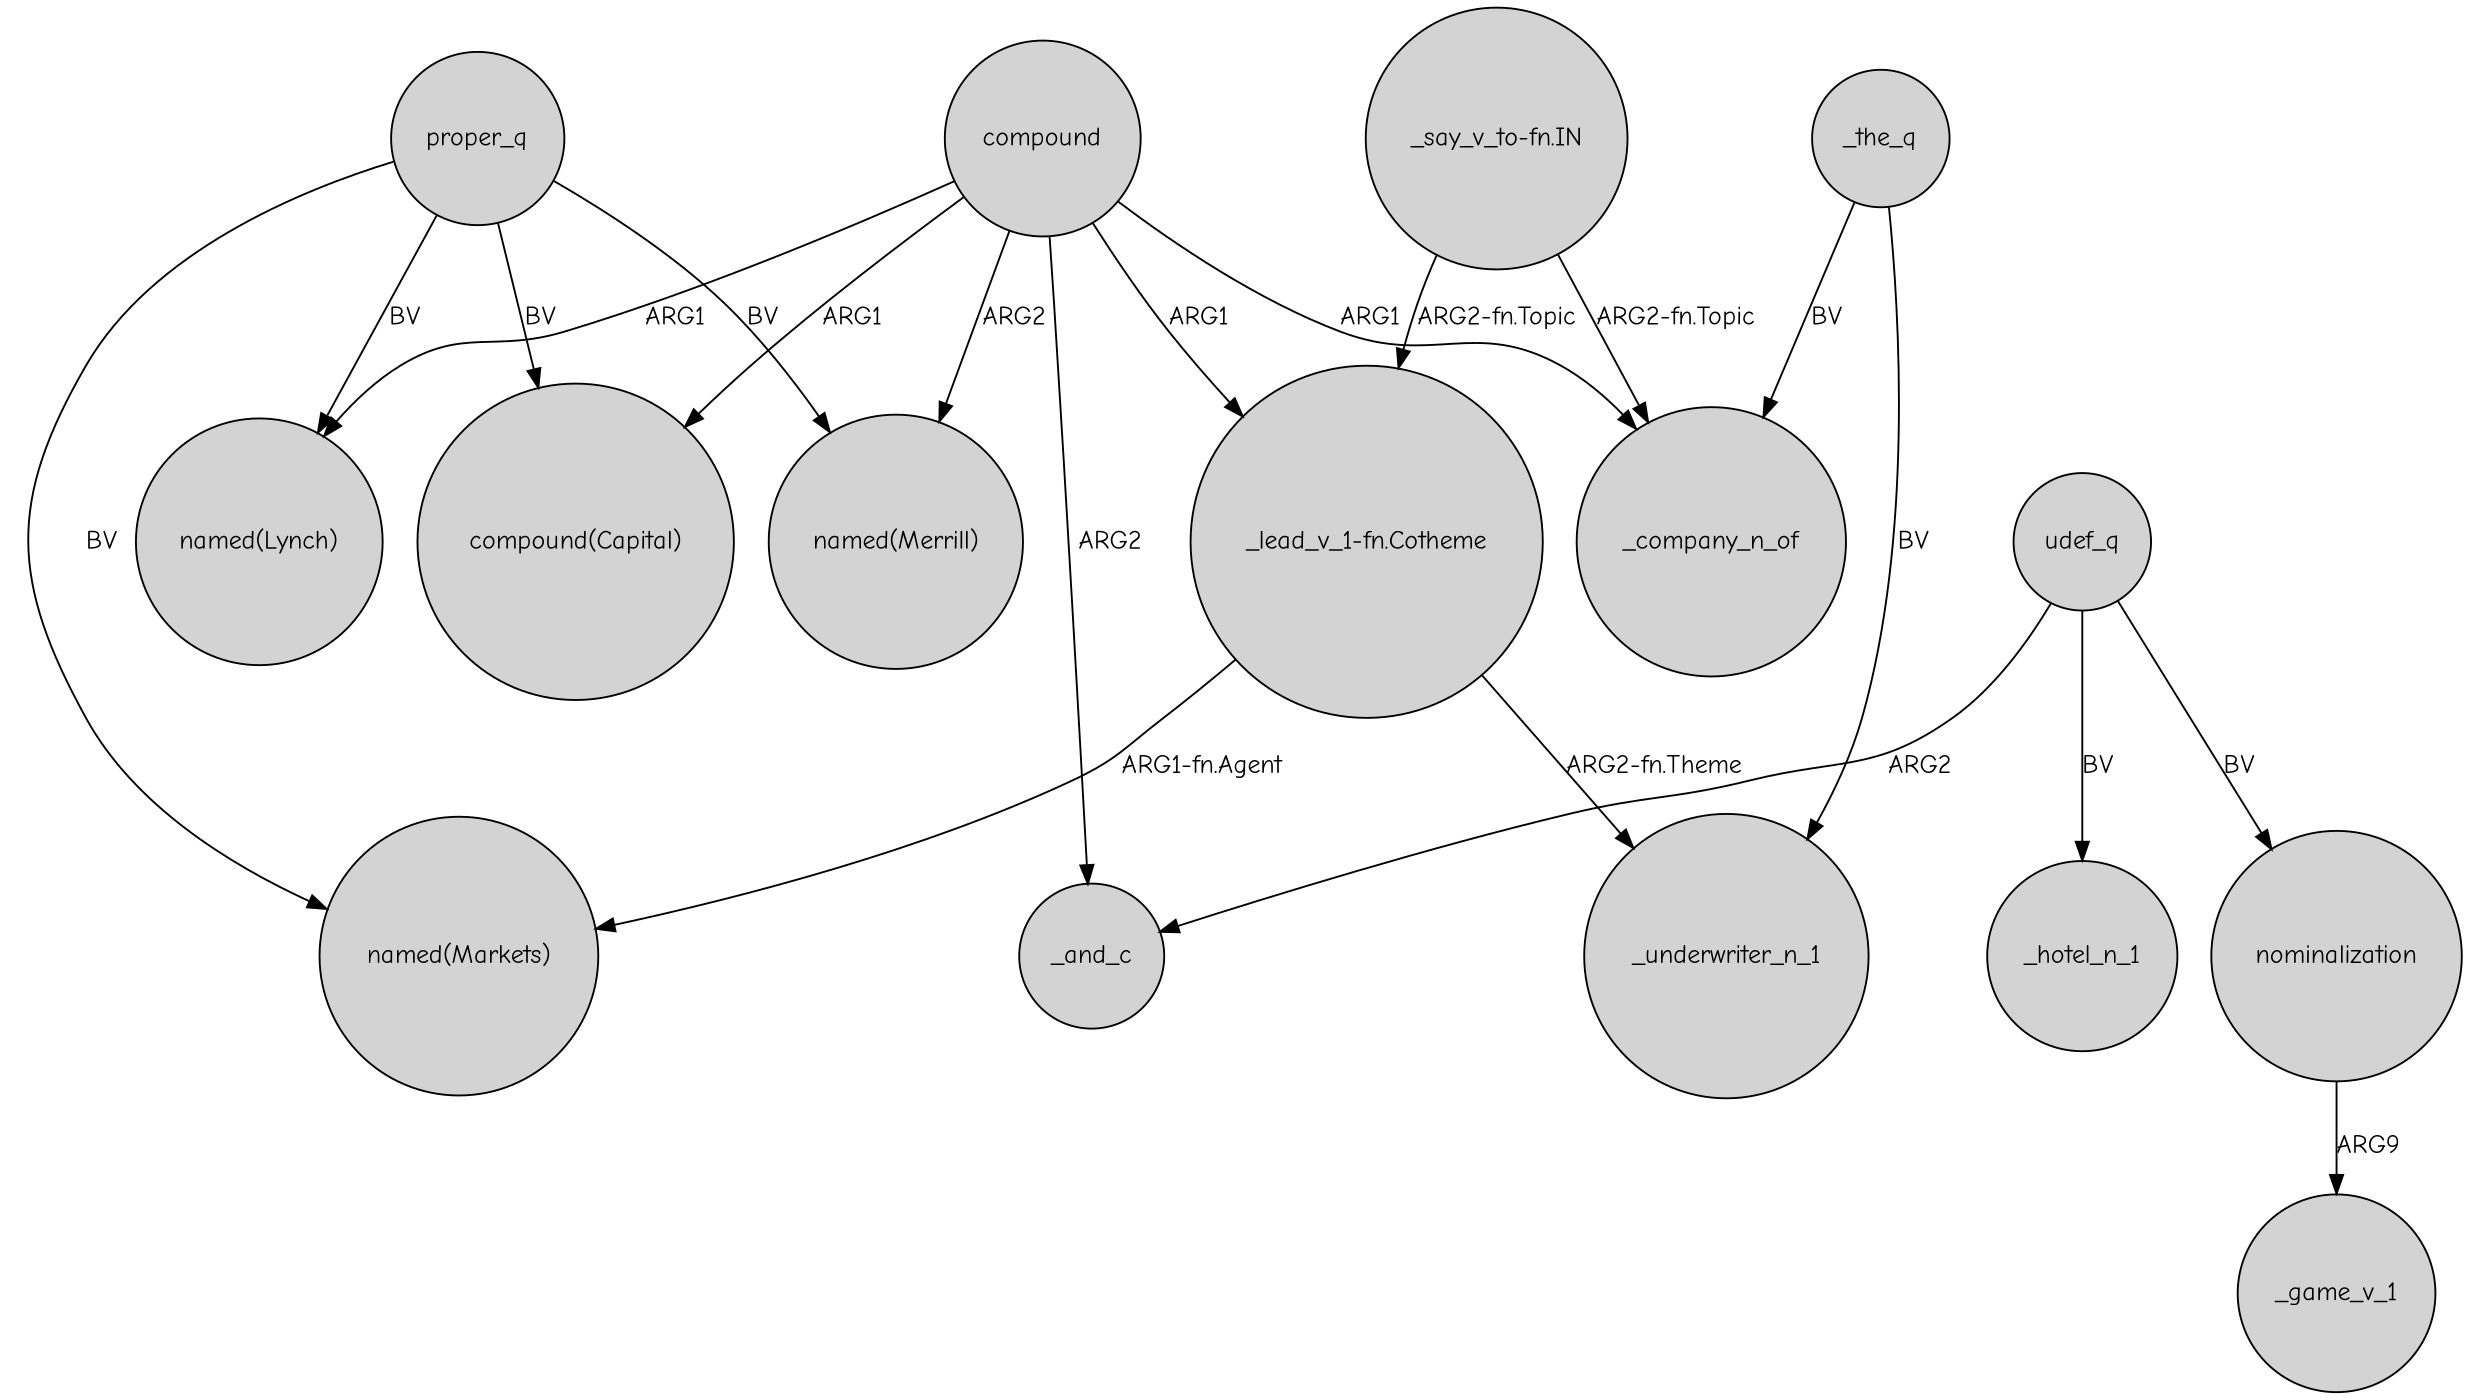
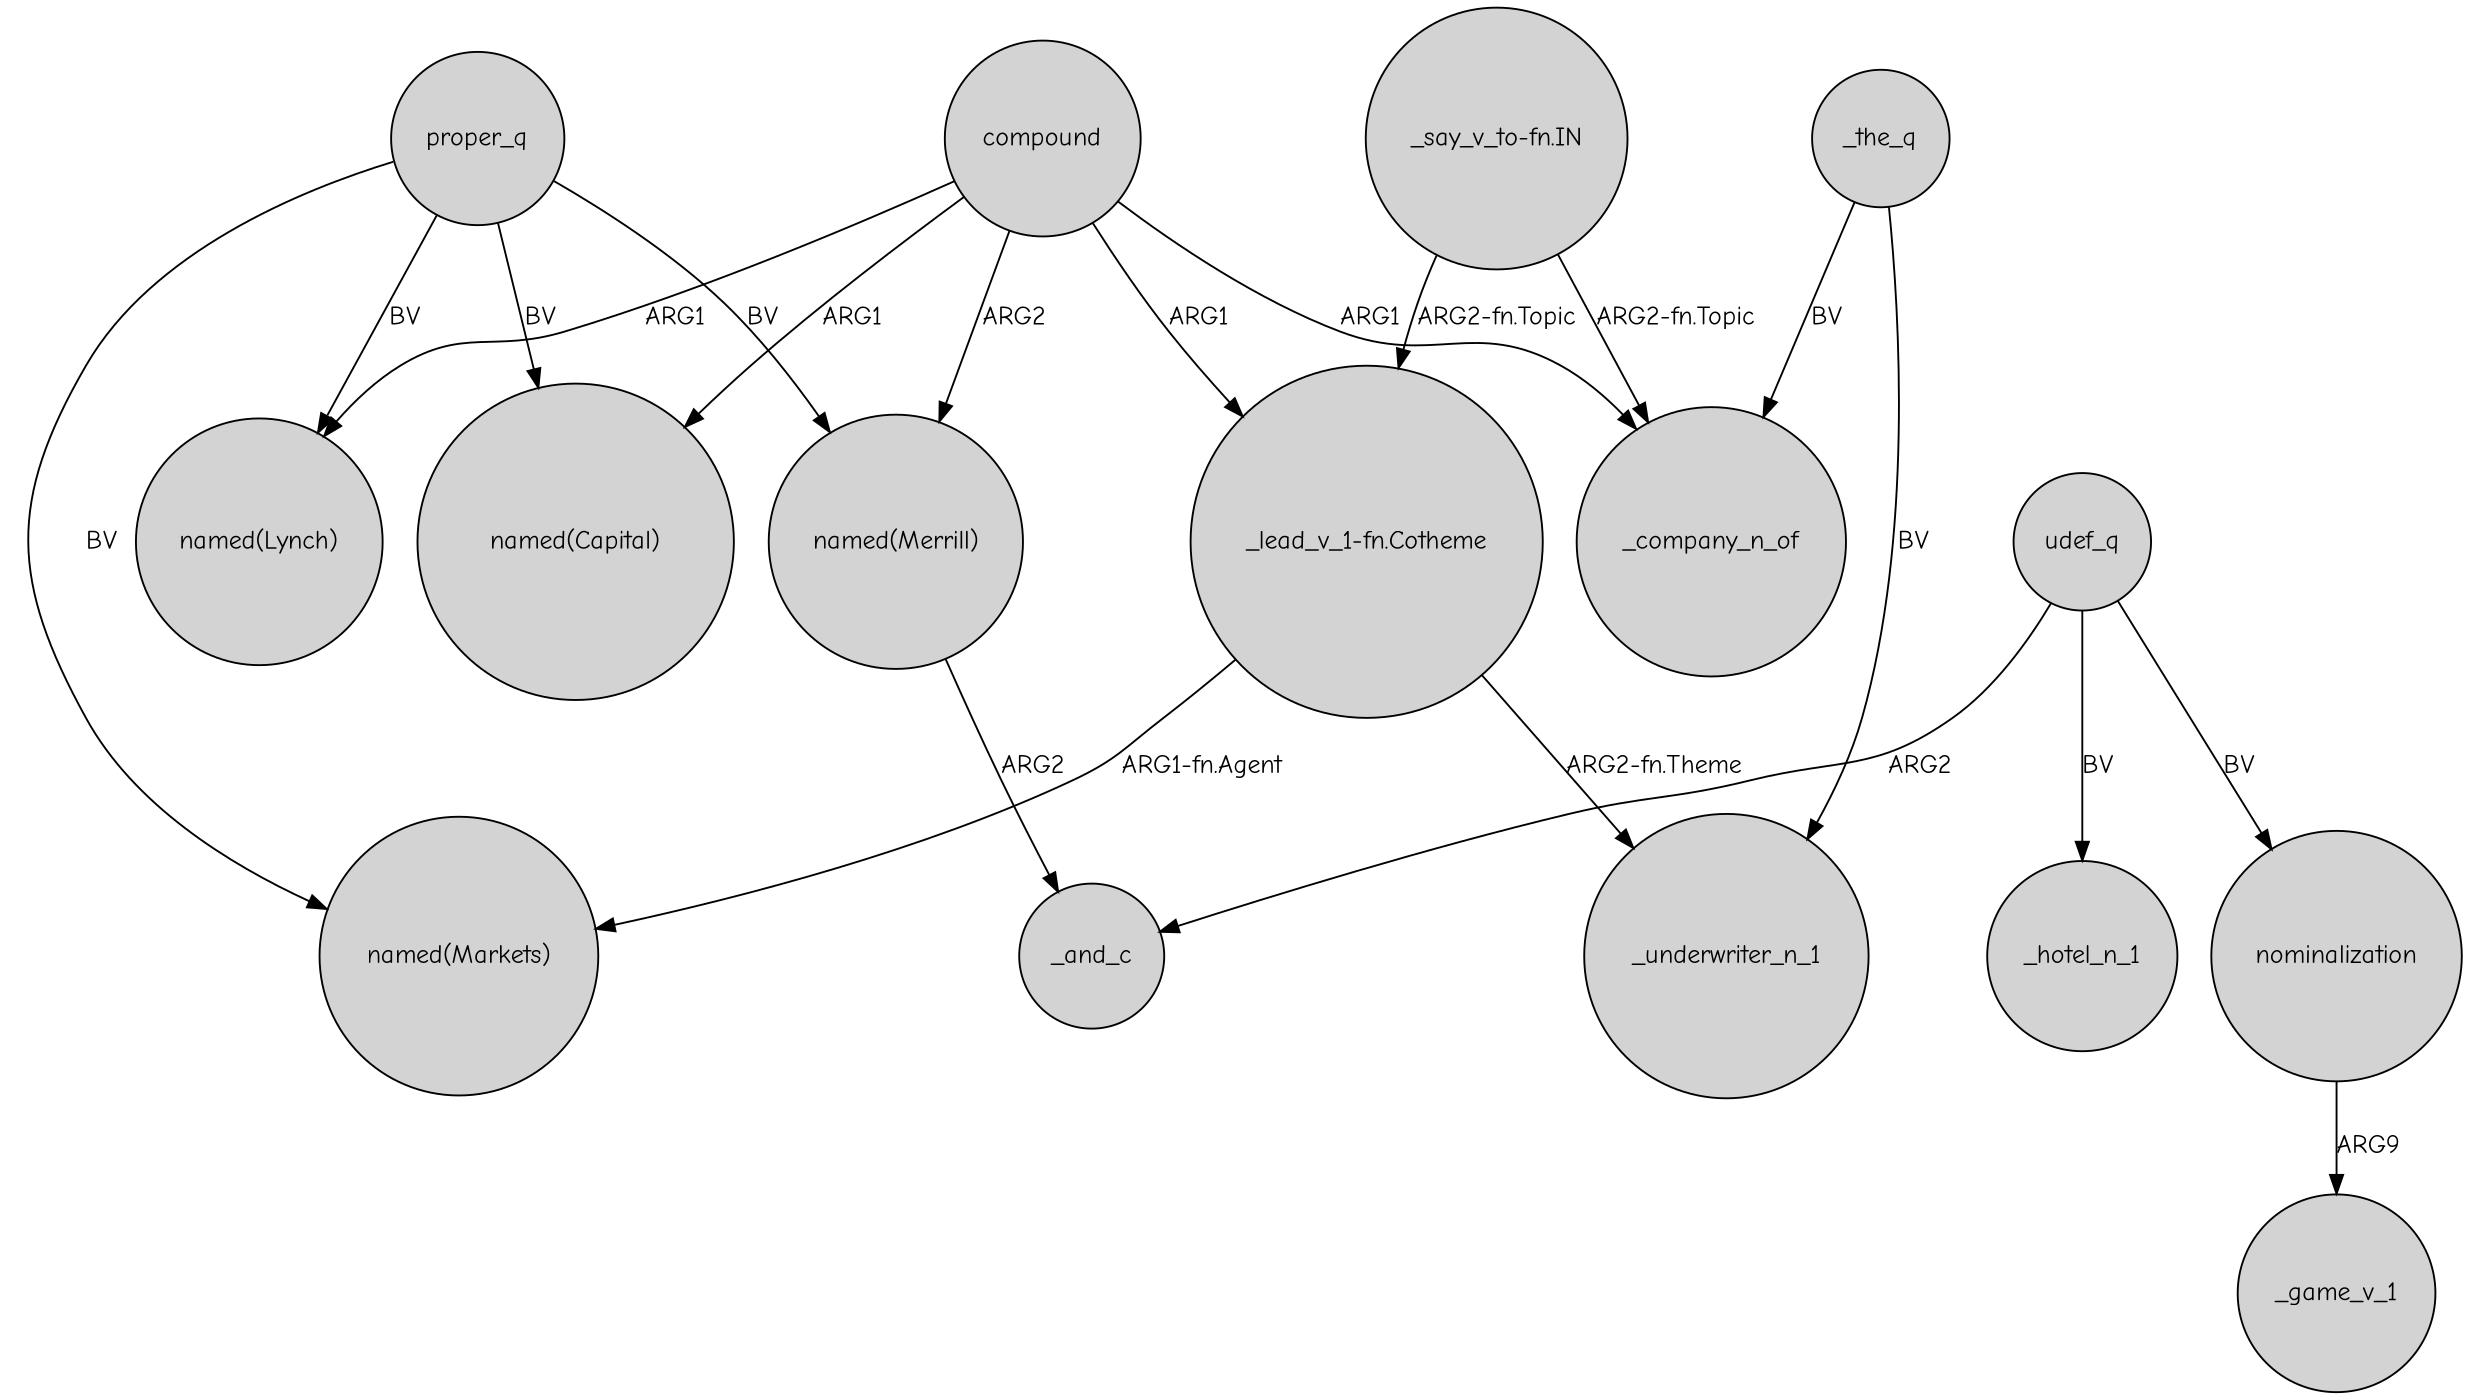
node "compound(Capital)": label "compound(Capital)" -> "named(Capital)"
edge "compound" -> "_and_c": now "named(Merrill)" -> "_and_c"
